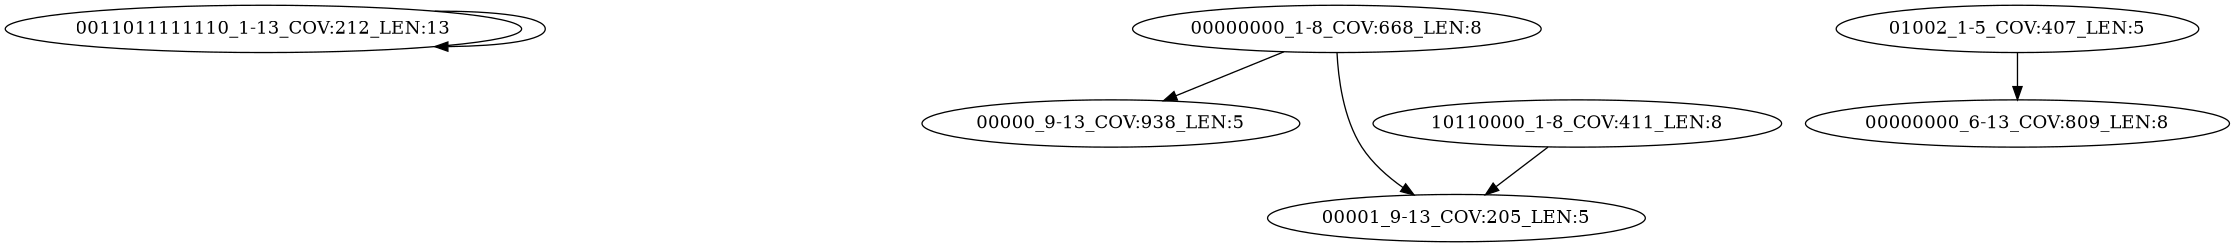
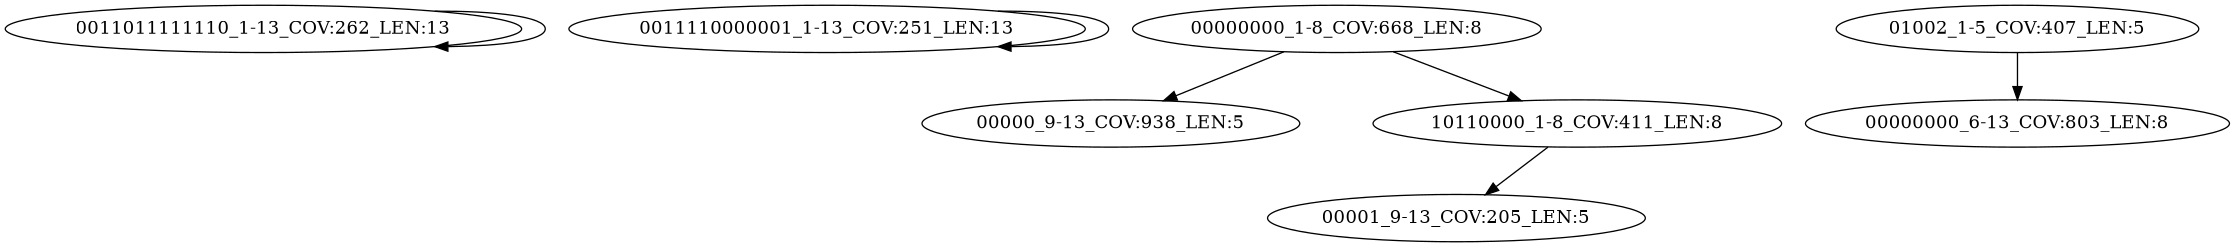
node "0011011111110_1-13_COV:212_LEN:13": label "0011011111110_1-13_COV:212_LEN:13" -> "0011011111110_1-13_COV:262_LEN:13"
node "0011110000001_1-13_COV:251_LEN:13": added
node "00000000_6-13_COV:809_LEN:8": label "00000000_6-13_COV:809_LEN:8" -> "00000000_6-13_COV:803_LEN:8"
edge "00000000_1-8_COV:668_LEN:8" -> "00001_9-13_COV:205_LEN:5": now "00000000_1-8_COV:668_LEN:8" -> "10110000_1-8_COV:411_LEN:8"
